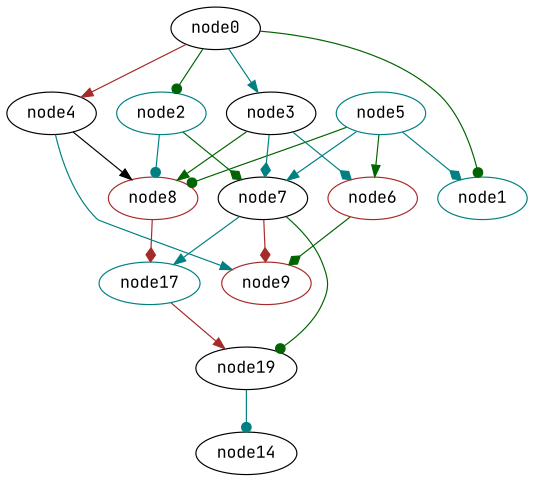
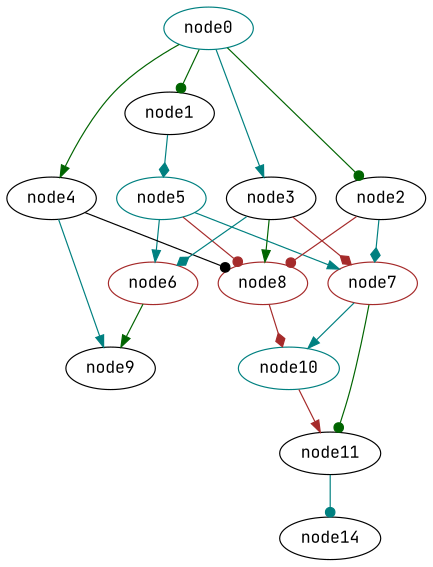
node "node0": color black -> teal
edge "node0" -> "node4": color brown -> darkgreen
node "node2": color teal -> black
edge "node3" -> "node7": color teal -> brown
edge "node2" -> "node7": color darkgreen -> teal
edge "node5" -> "node6": color darkgreen -> teal
edge "node2" -> "node8": color teal -> brown
edge "node5" -> "node1": reversed
edge "node4" -> "node8": arrowhead normal -> dot
edge "node5" -> "node8": color darkgreen -> brown
node "node7": color black -> brown
node "node1": color teal -> black
edge "node7" -> "node9": removed
edge "node6" -> "node9": arrowhead diamond -> normal
node "node17": label "node17" -> "node10"
node "node9": color brown -> black
node "node19": label "node19" -> "node11"
